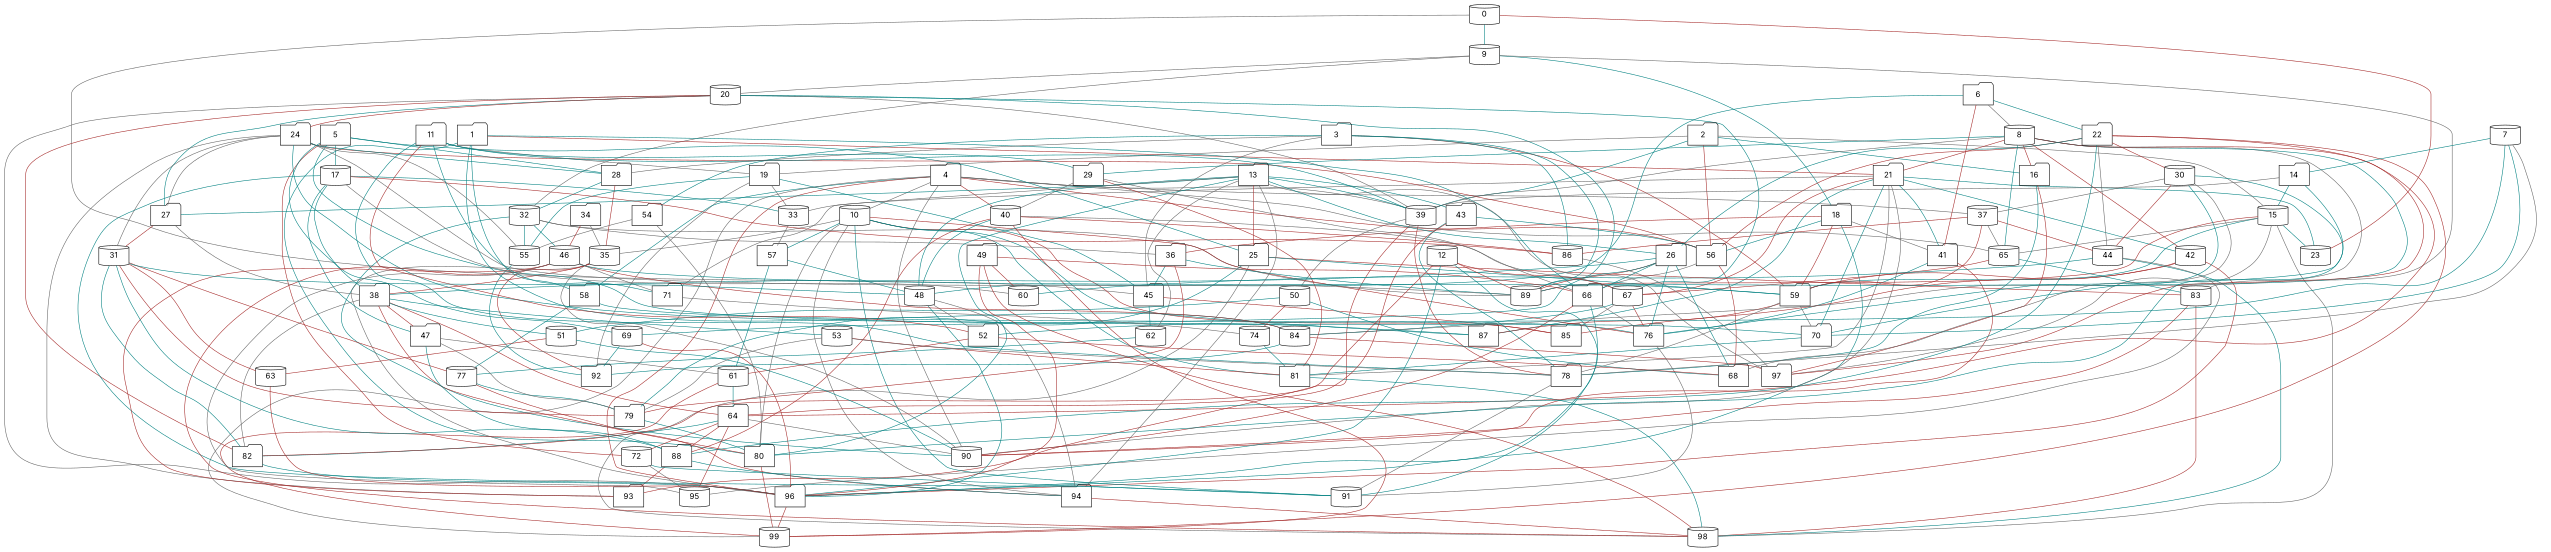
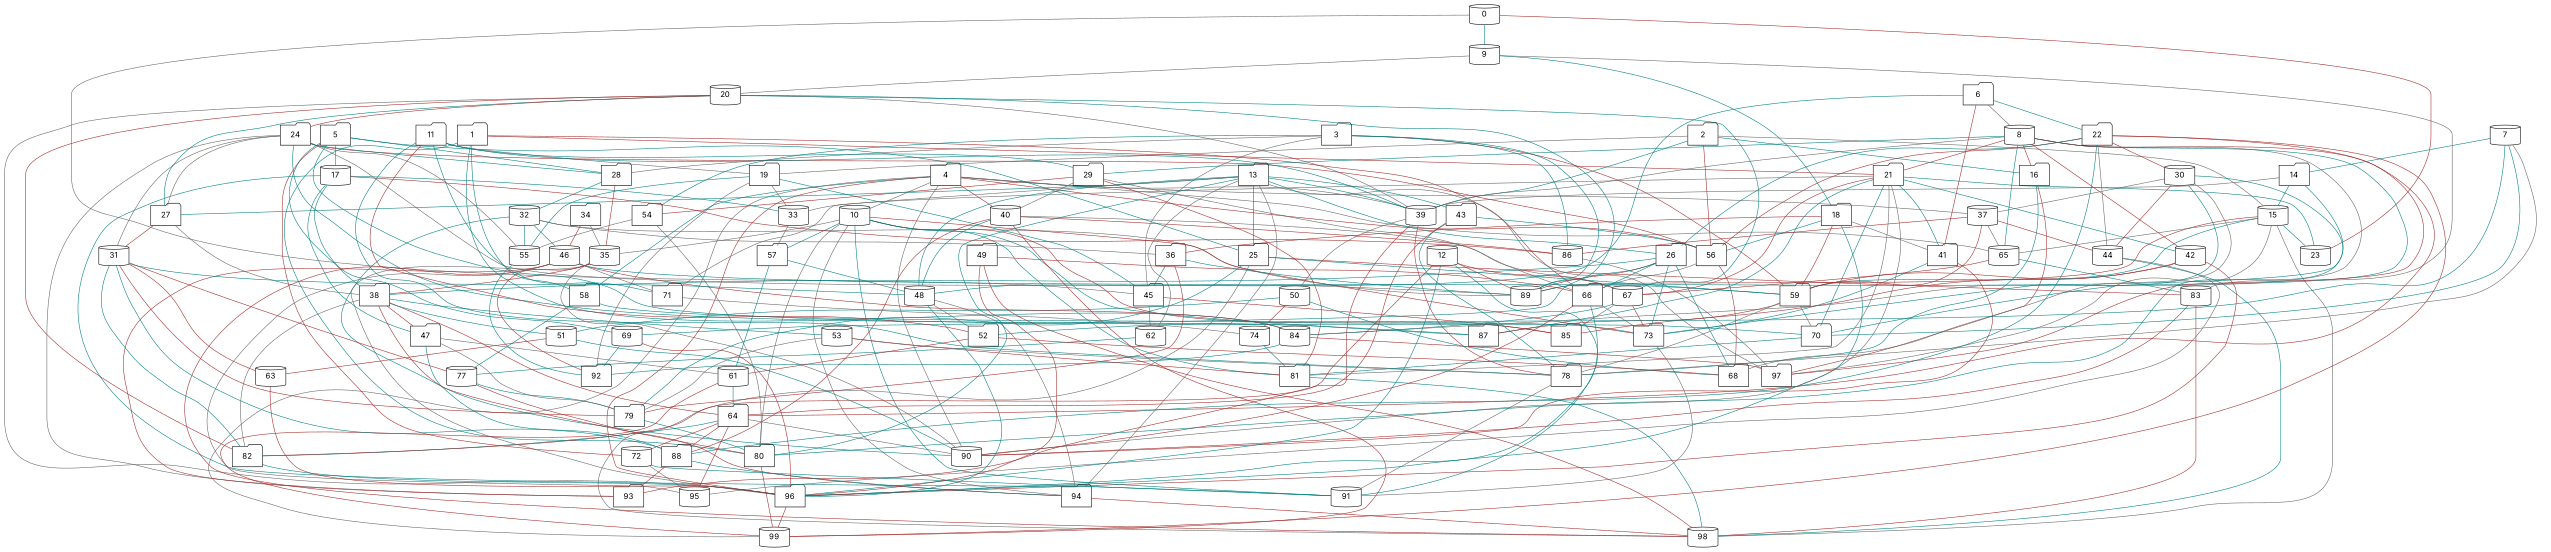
edge "9" -- "32": removed
edge "1" -- "66": color teal -> brown
edge "29" -- "54": added
node "60": removed
node "76": label "76" -> "73"
